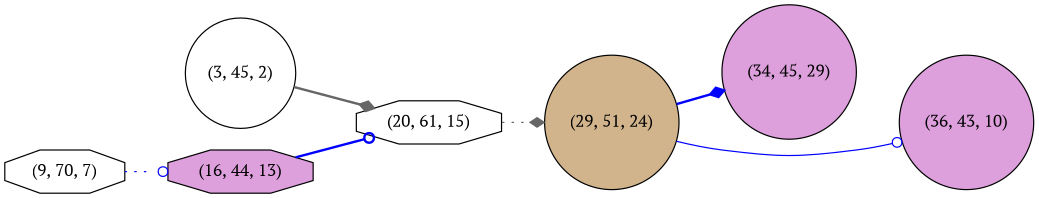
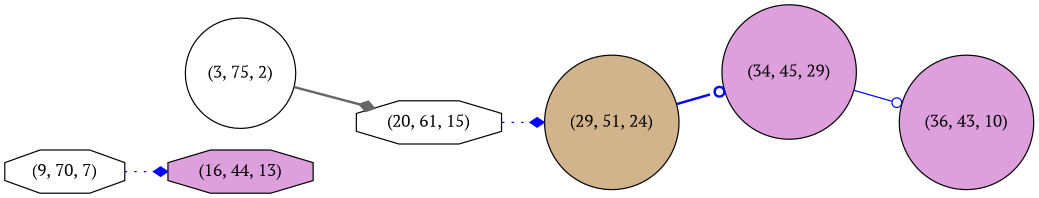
node "(3, 45, 2)": label "(3, 45, 2)" -> "(3, 75, 2)"
edge "(29, 51, 24)" -> "(34, 45, 29)": arrowhead diamond -> odot
edge "(20, 61, 15)" -> "(29, 51, 24)": color gray40 -> blue
edge "(16, 44, 13)" -> "(20, 61, 15)": removed
edge "(29, 51, 24)" -> "(36, 43, 10)": now "(34, 45, 29)" -> "(36, 43, 10)"
edge "(9, 70, 7)" -> "(16, 44, 13)": arrowhead odot -> diamond
